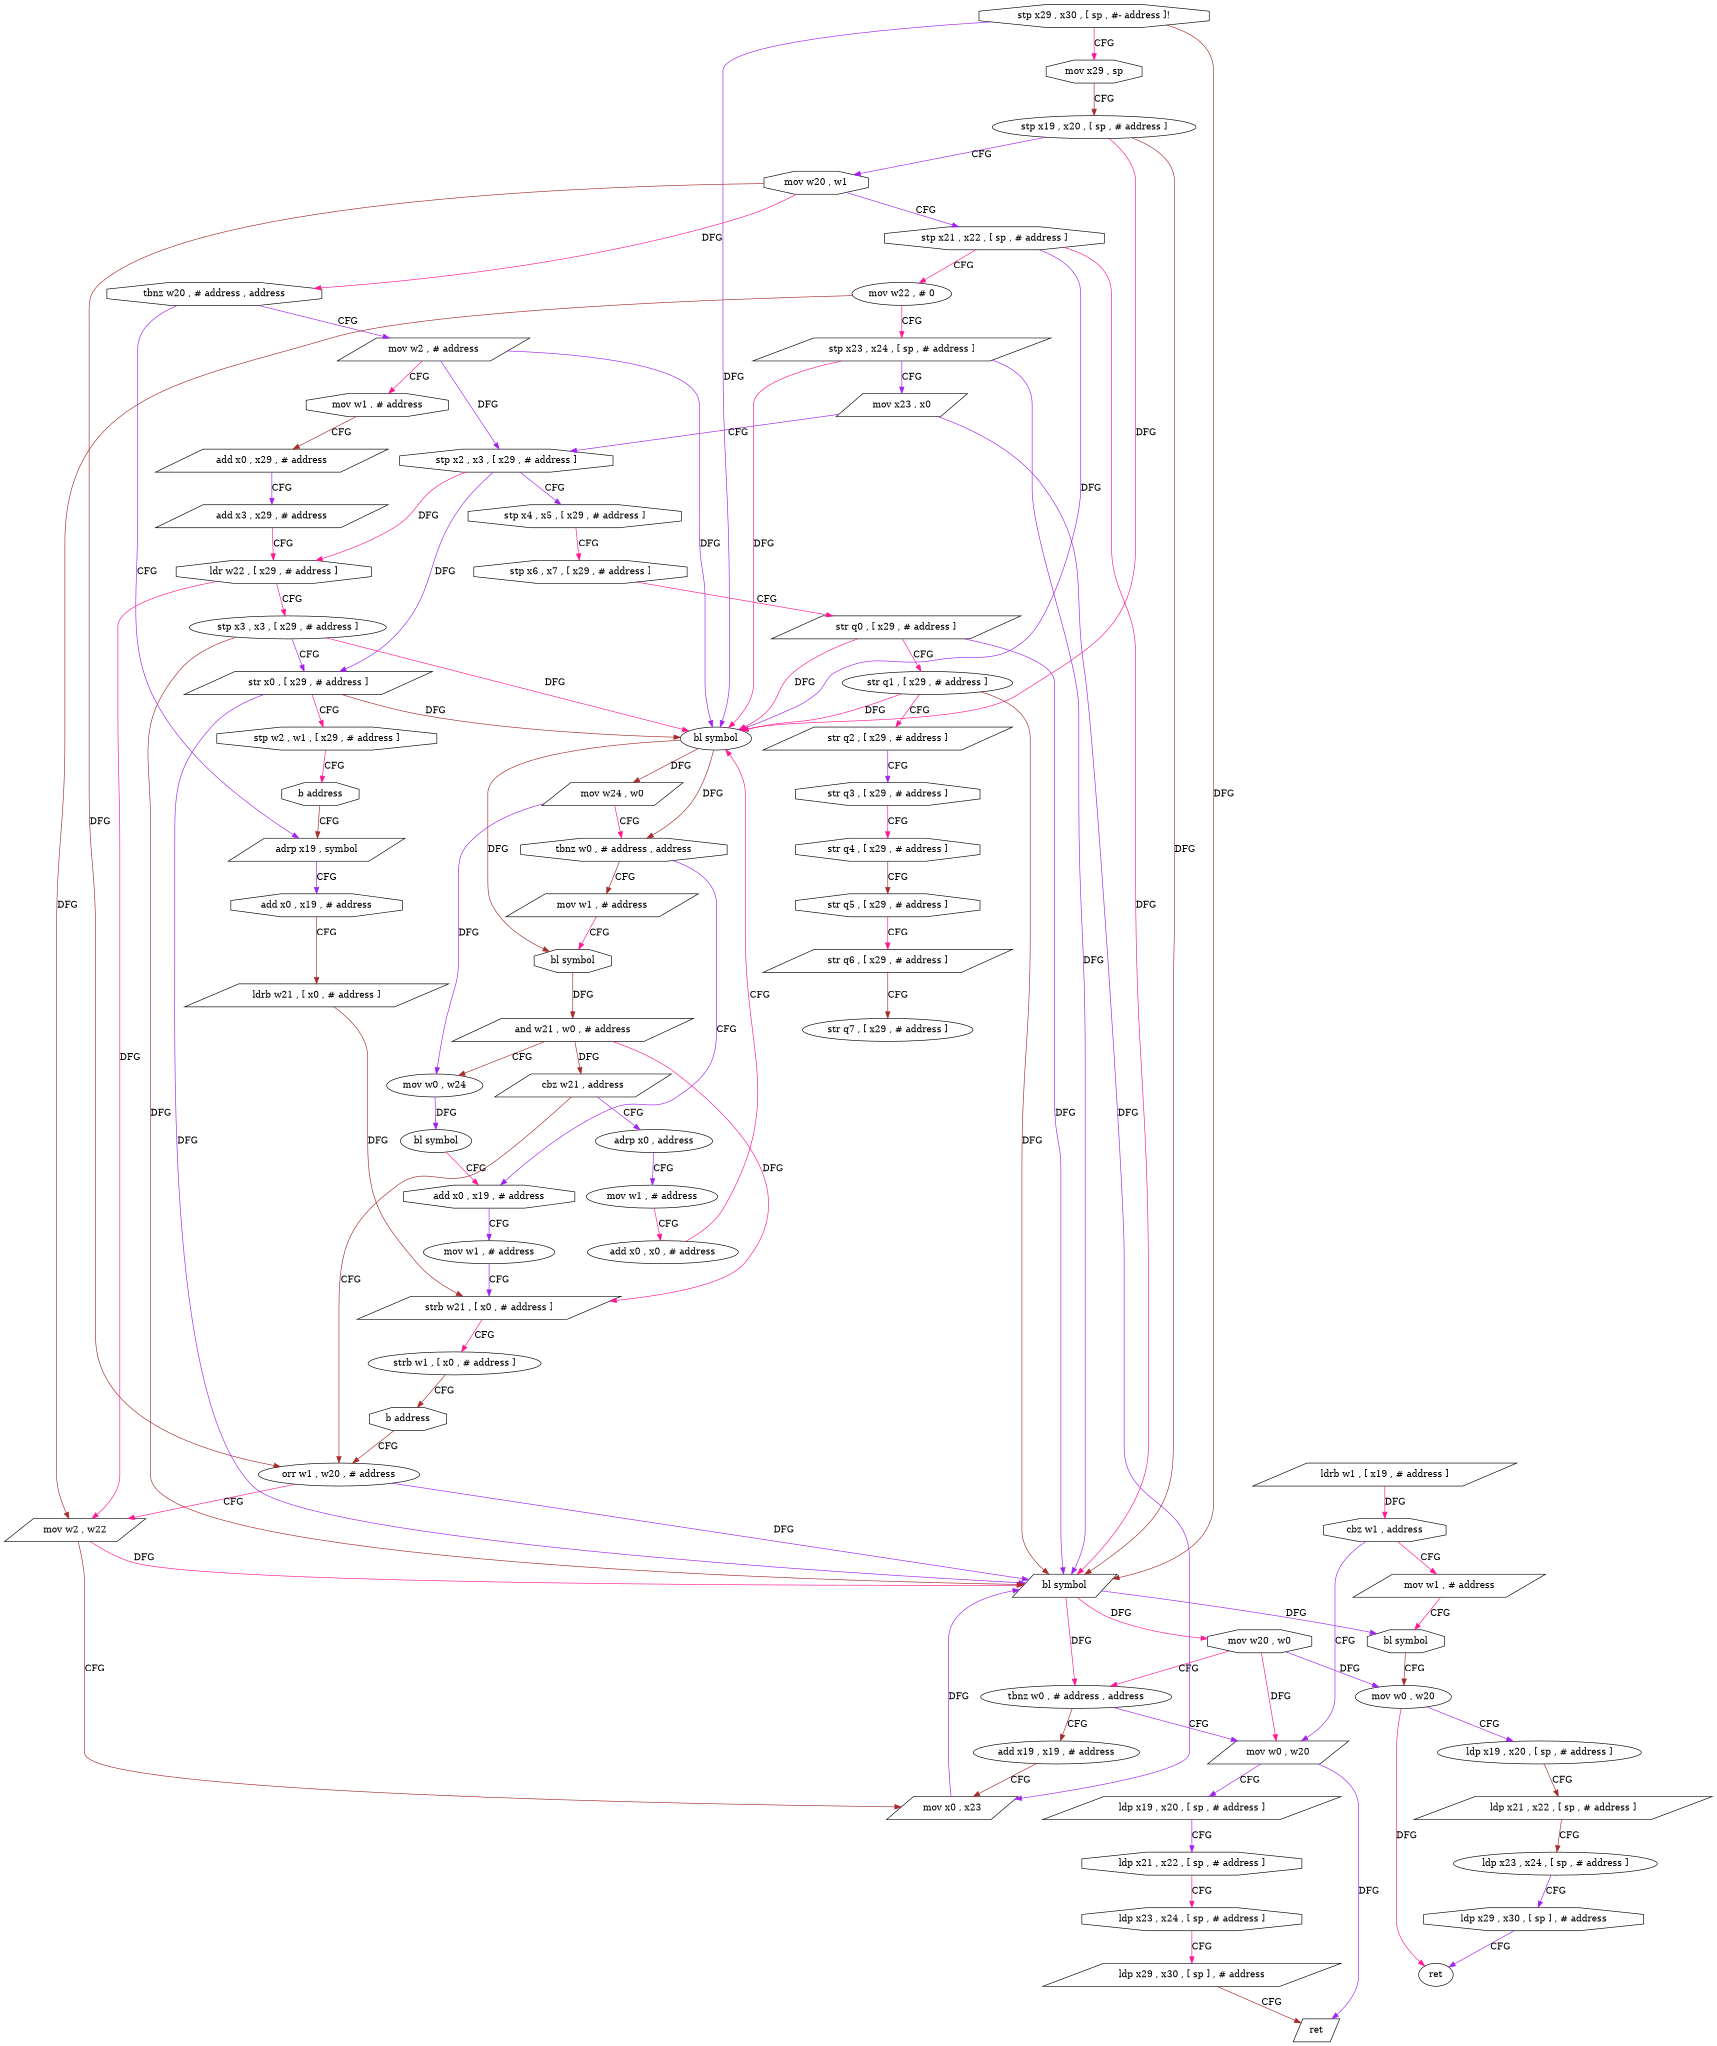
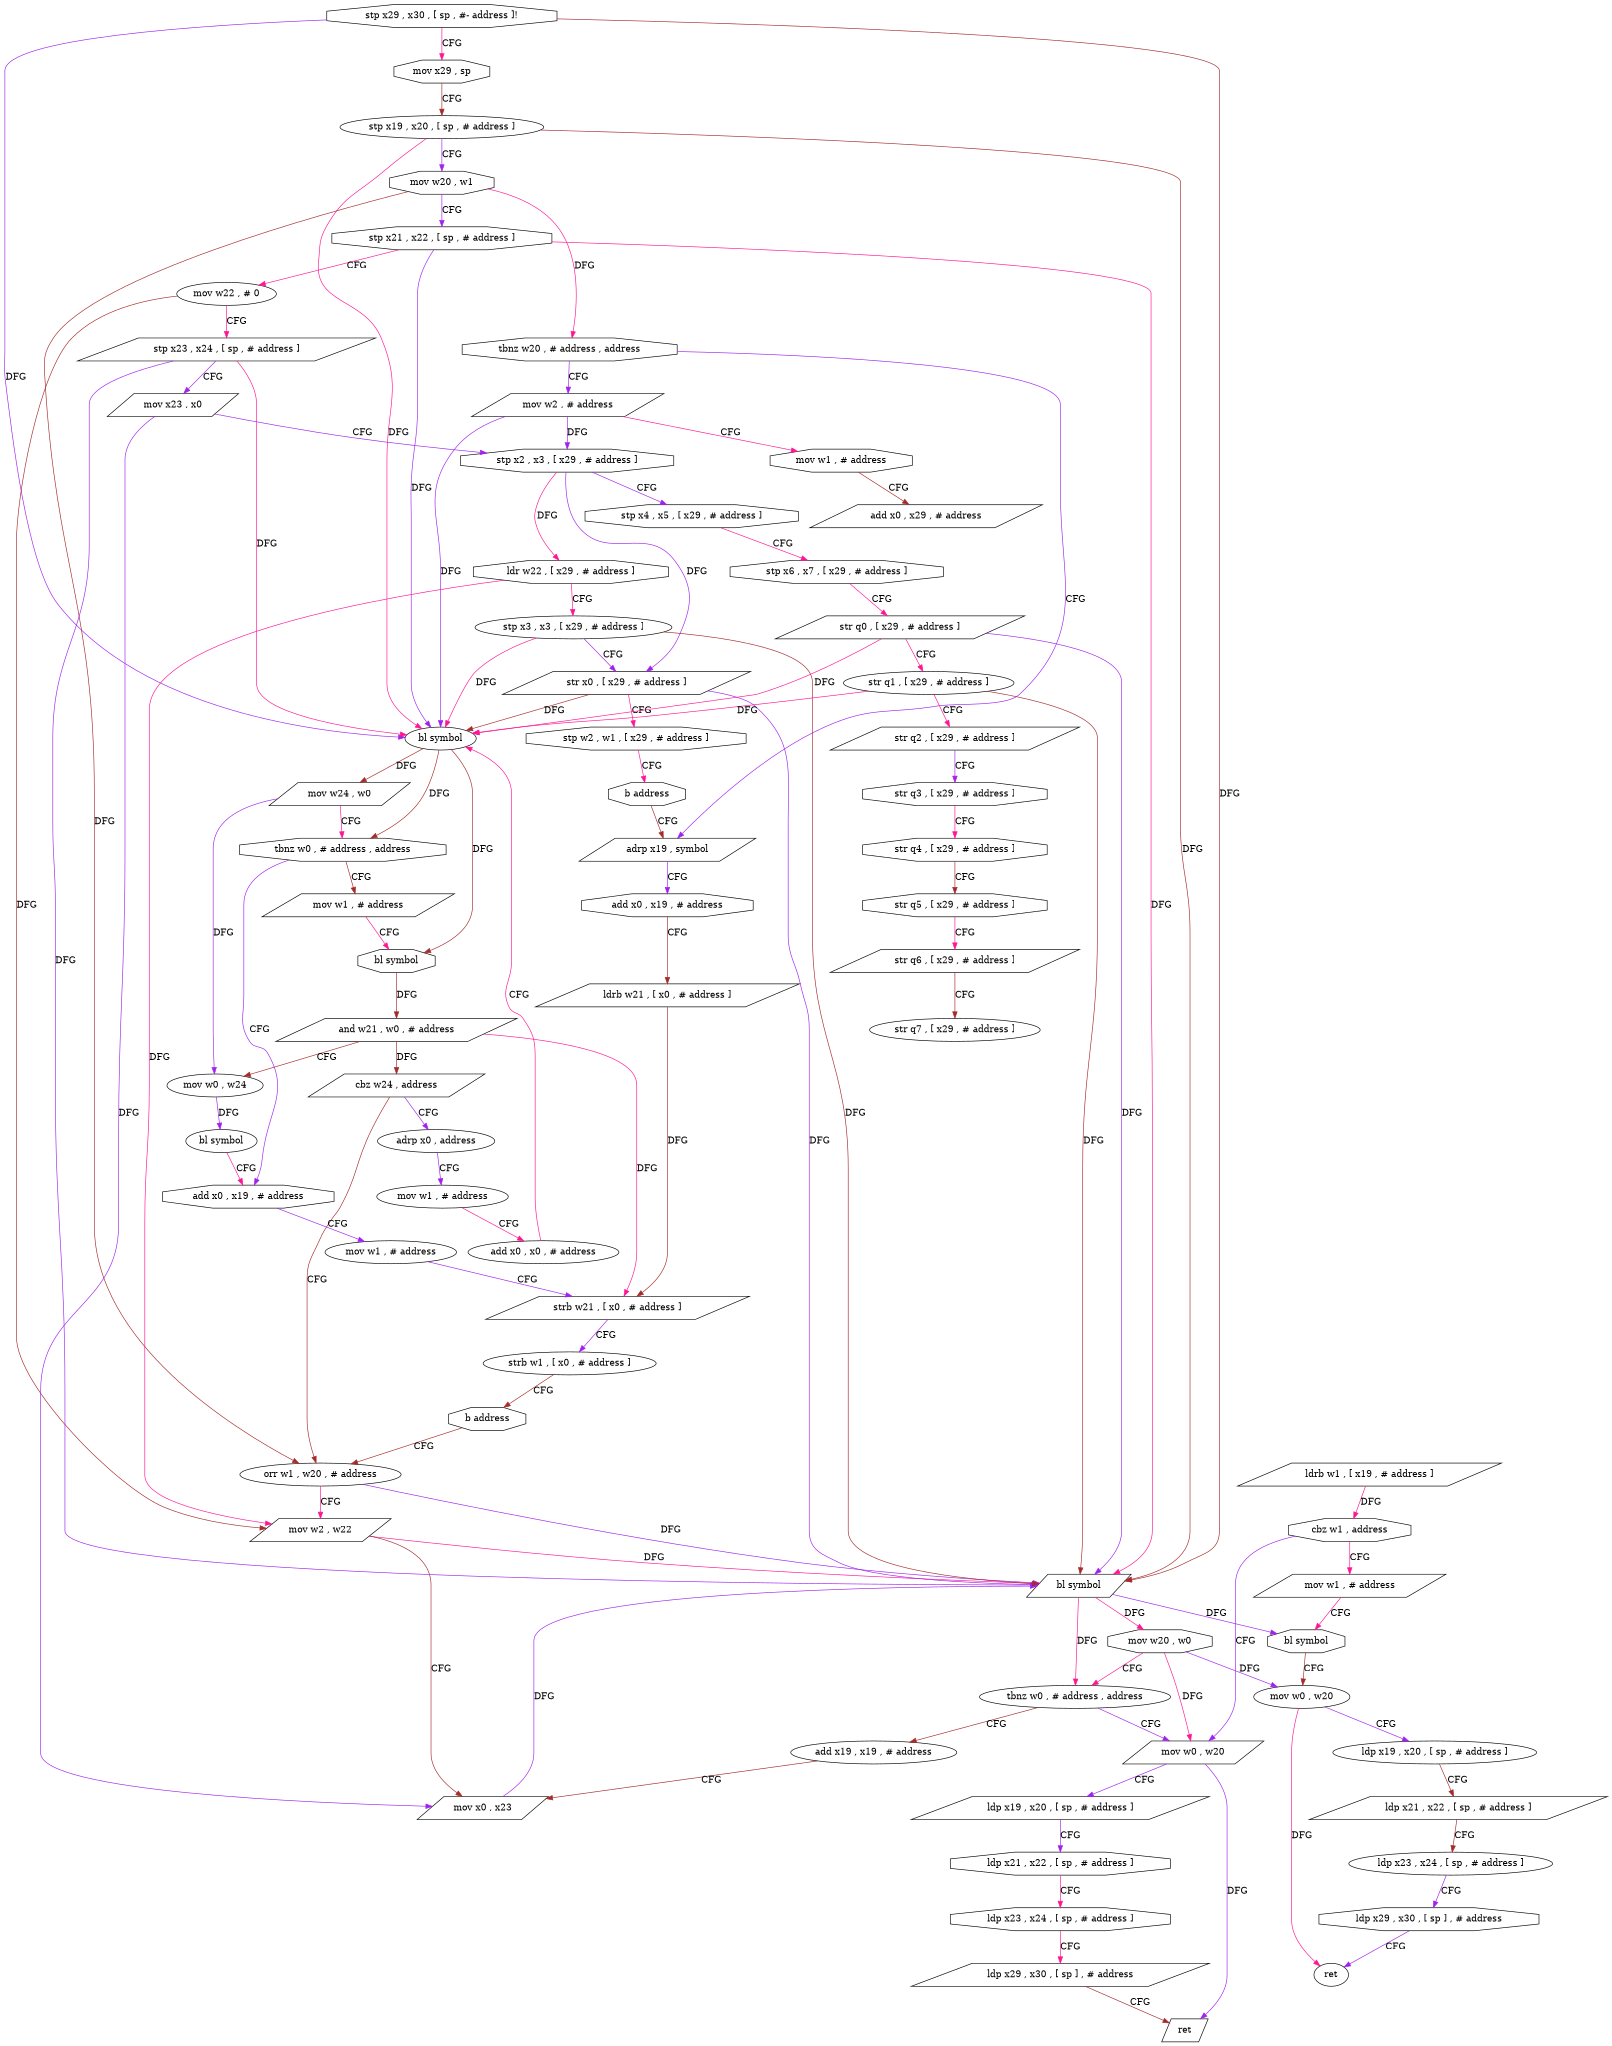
node "add x3 , x29 , # address": removed
node "cbz w21 , address": label "cbz w21 , address" -> "cbz w24 , address"
edge "strb w21 , [ x0 , # address ]" -> "strb w1 , [ x0 , # address ]": color deeppink -> purple
